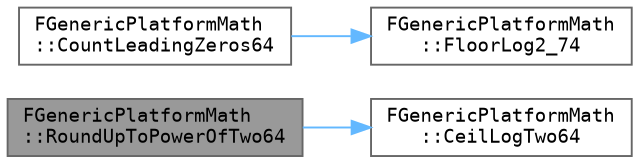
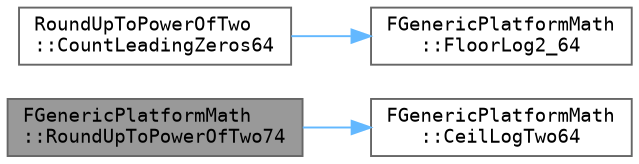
node "FGenericPlatformMath ::CountLeadingZeros64": label "FGenericPlatformMath ::CountLeadingZeros64" -> "RoundUpToPowerOfTwo ::CountLeadingZeros64"
node "FGenericPlatformMath ::FloorLog2_74": label "FGenericPlatformMath ::FloorLog2_74" -> "FGenericPlatformMath ::FloorLog2_64"
node "FGenericPlatformMath ::RoundUpToPowerOfTwo64": label "FGenericPlatformMath ::RoundUpToPowerOfTwo64" -> "FGenericPlatformMath ::RoundUpToPowerOfTwo74"
